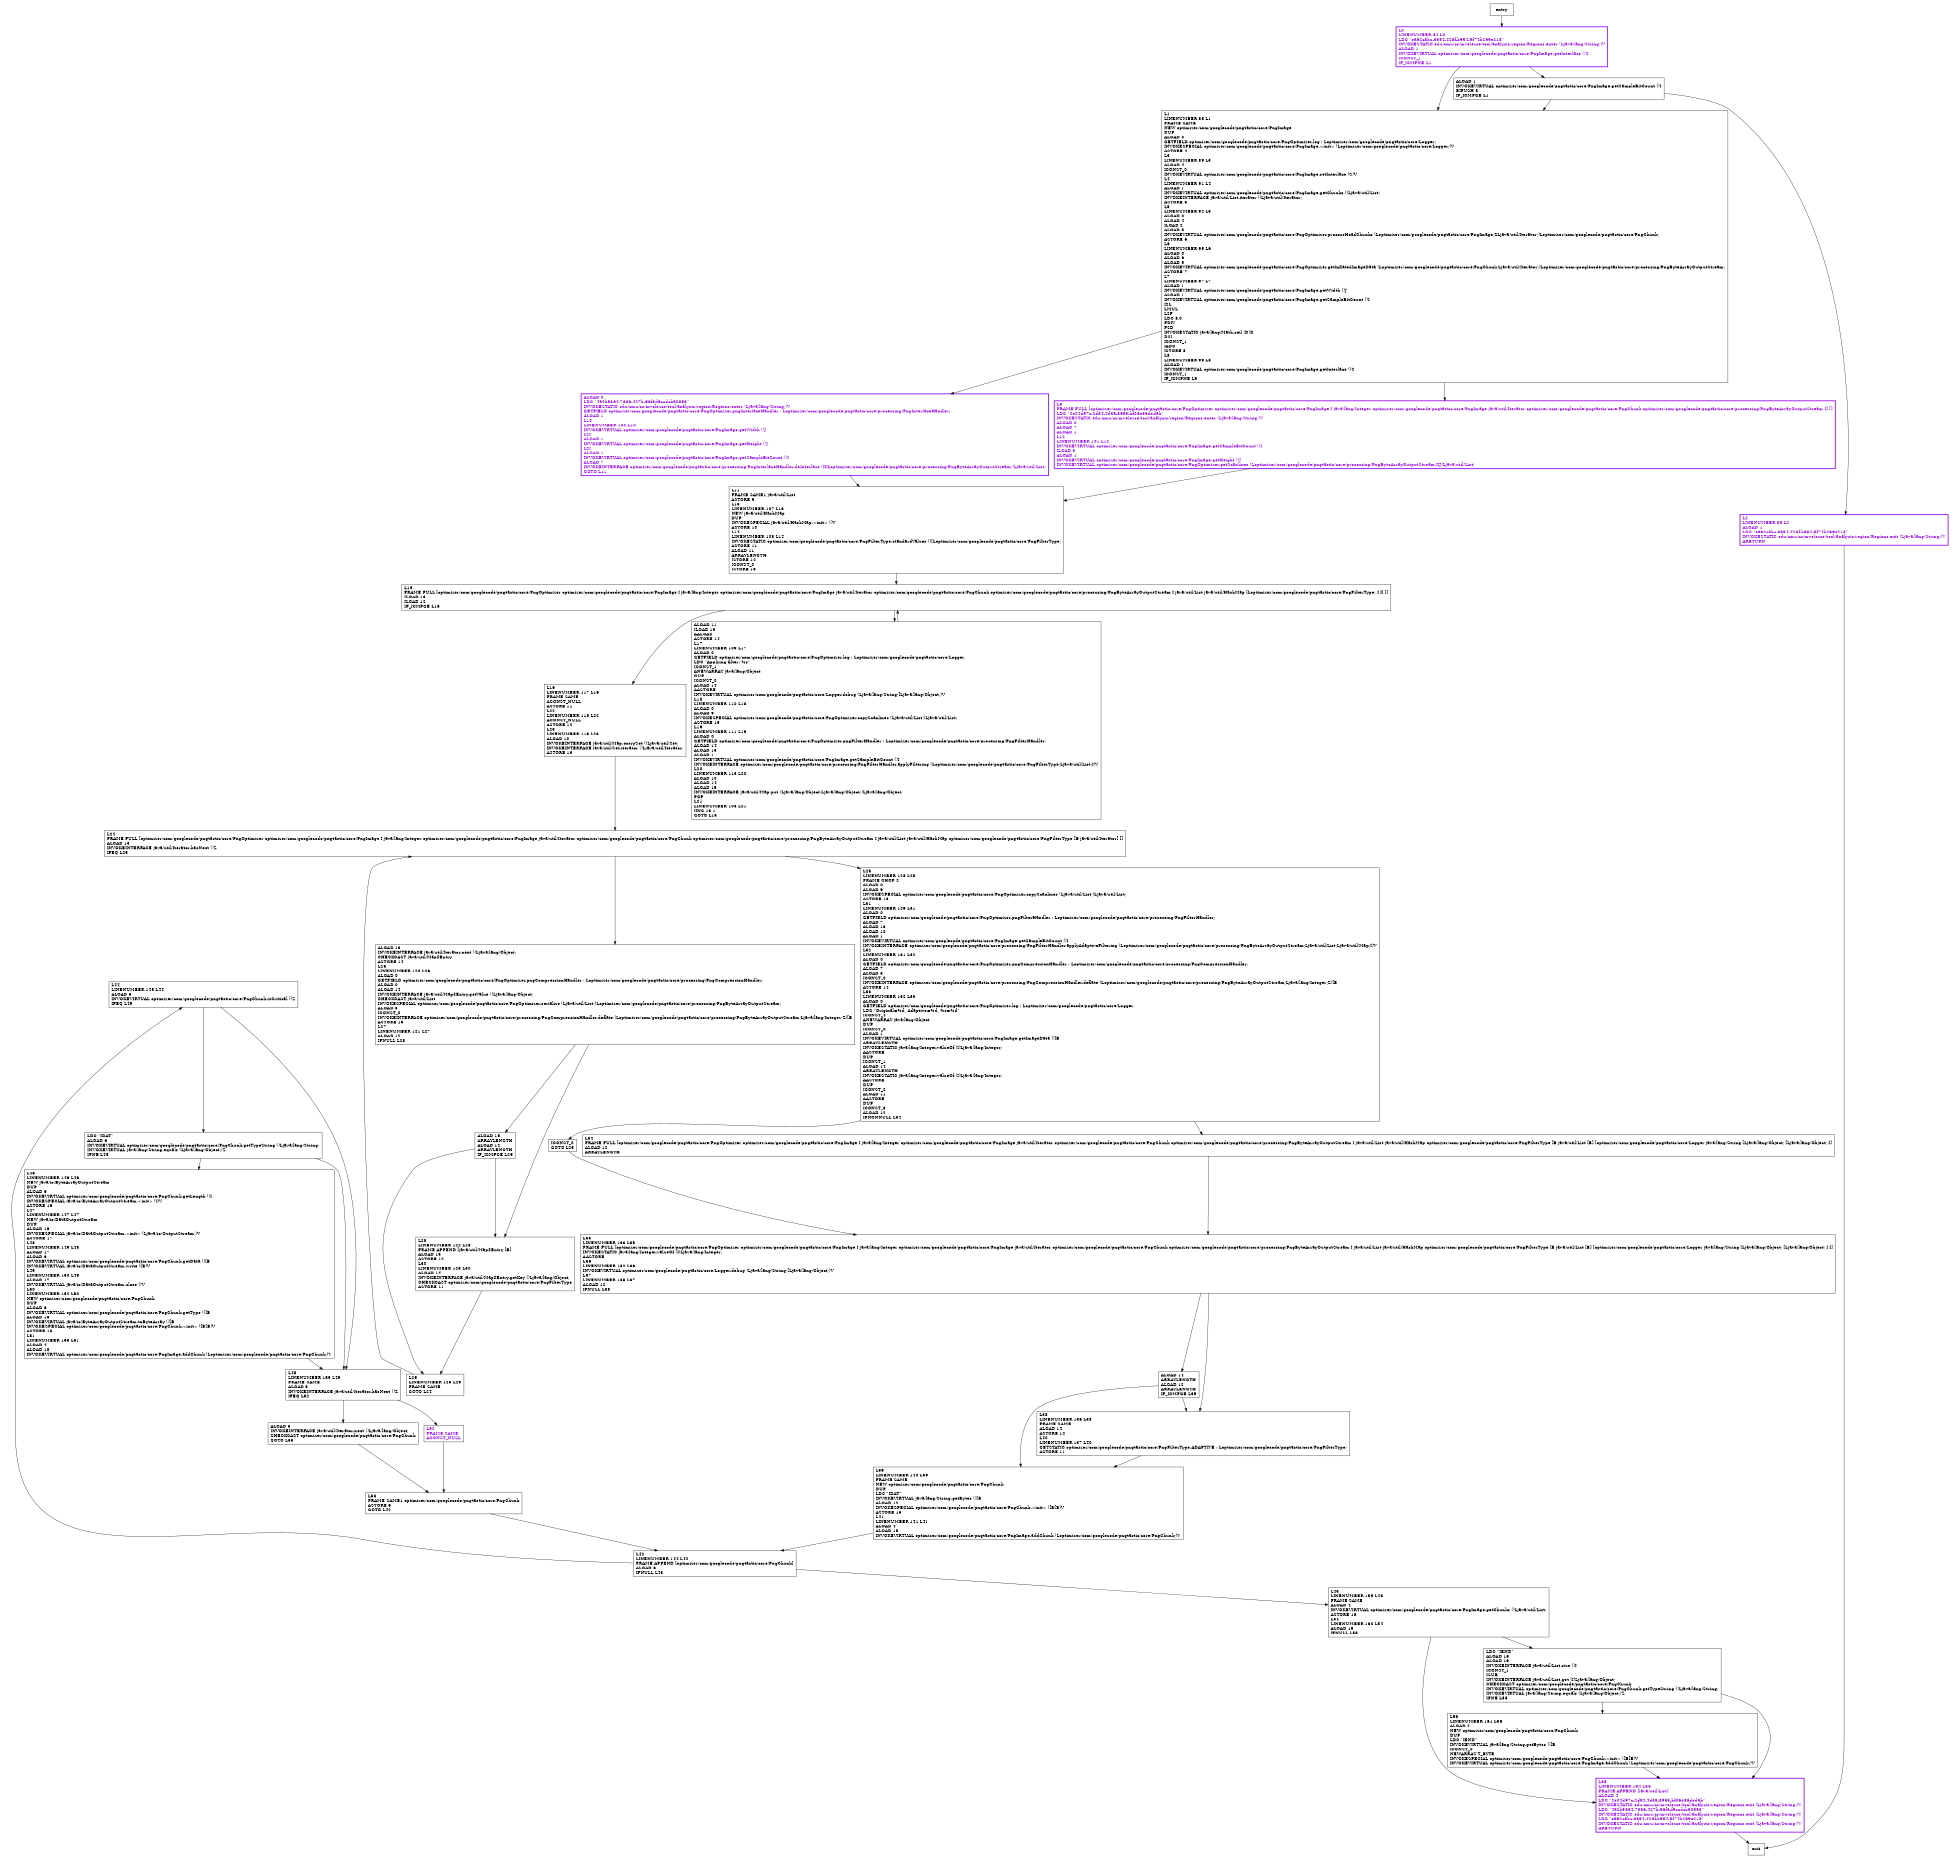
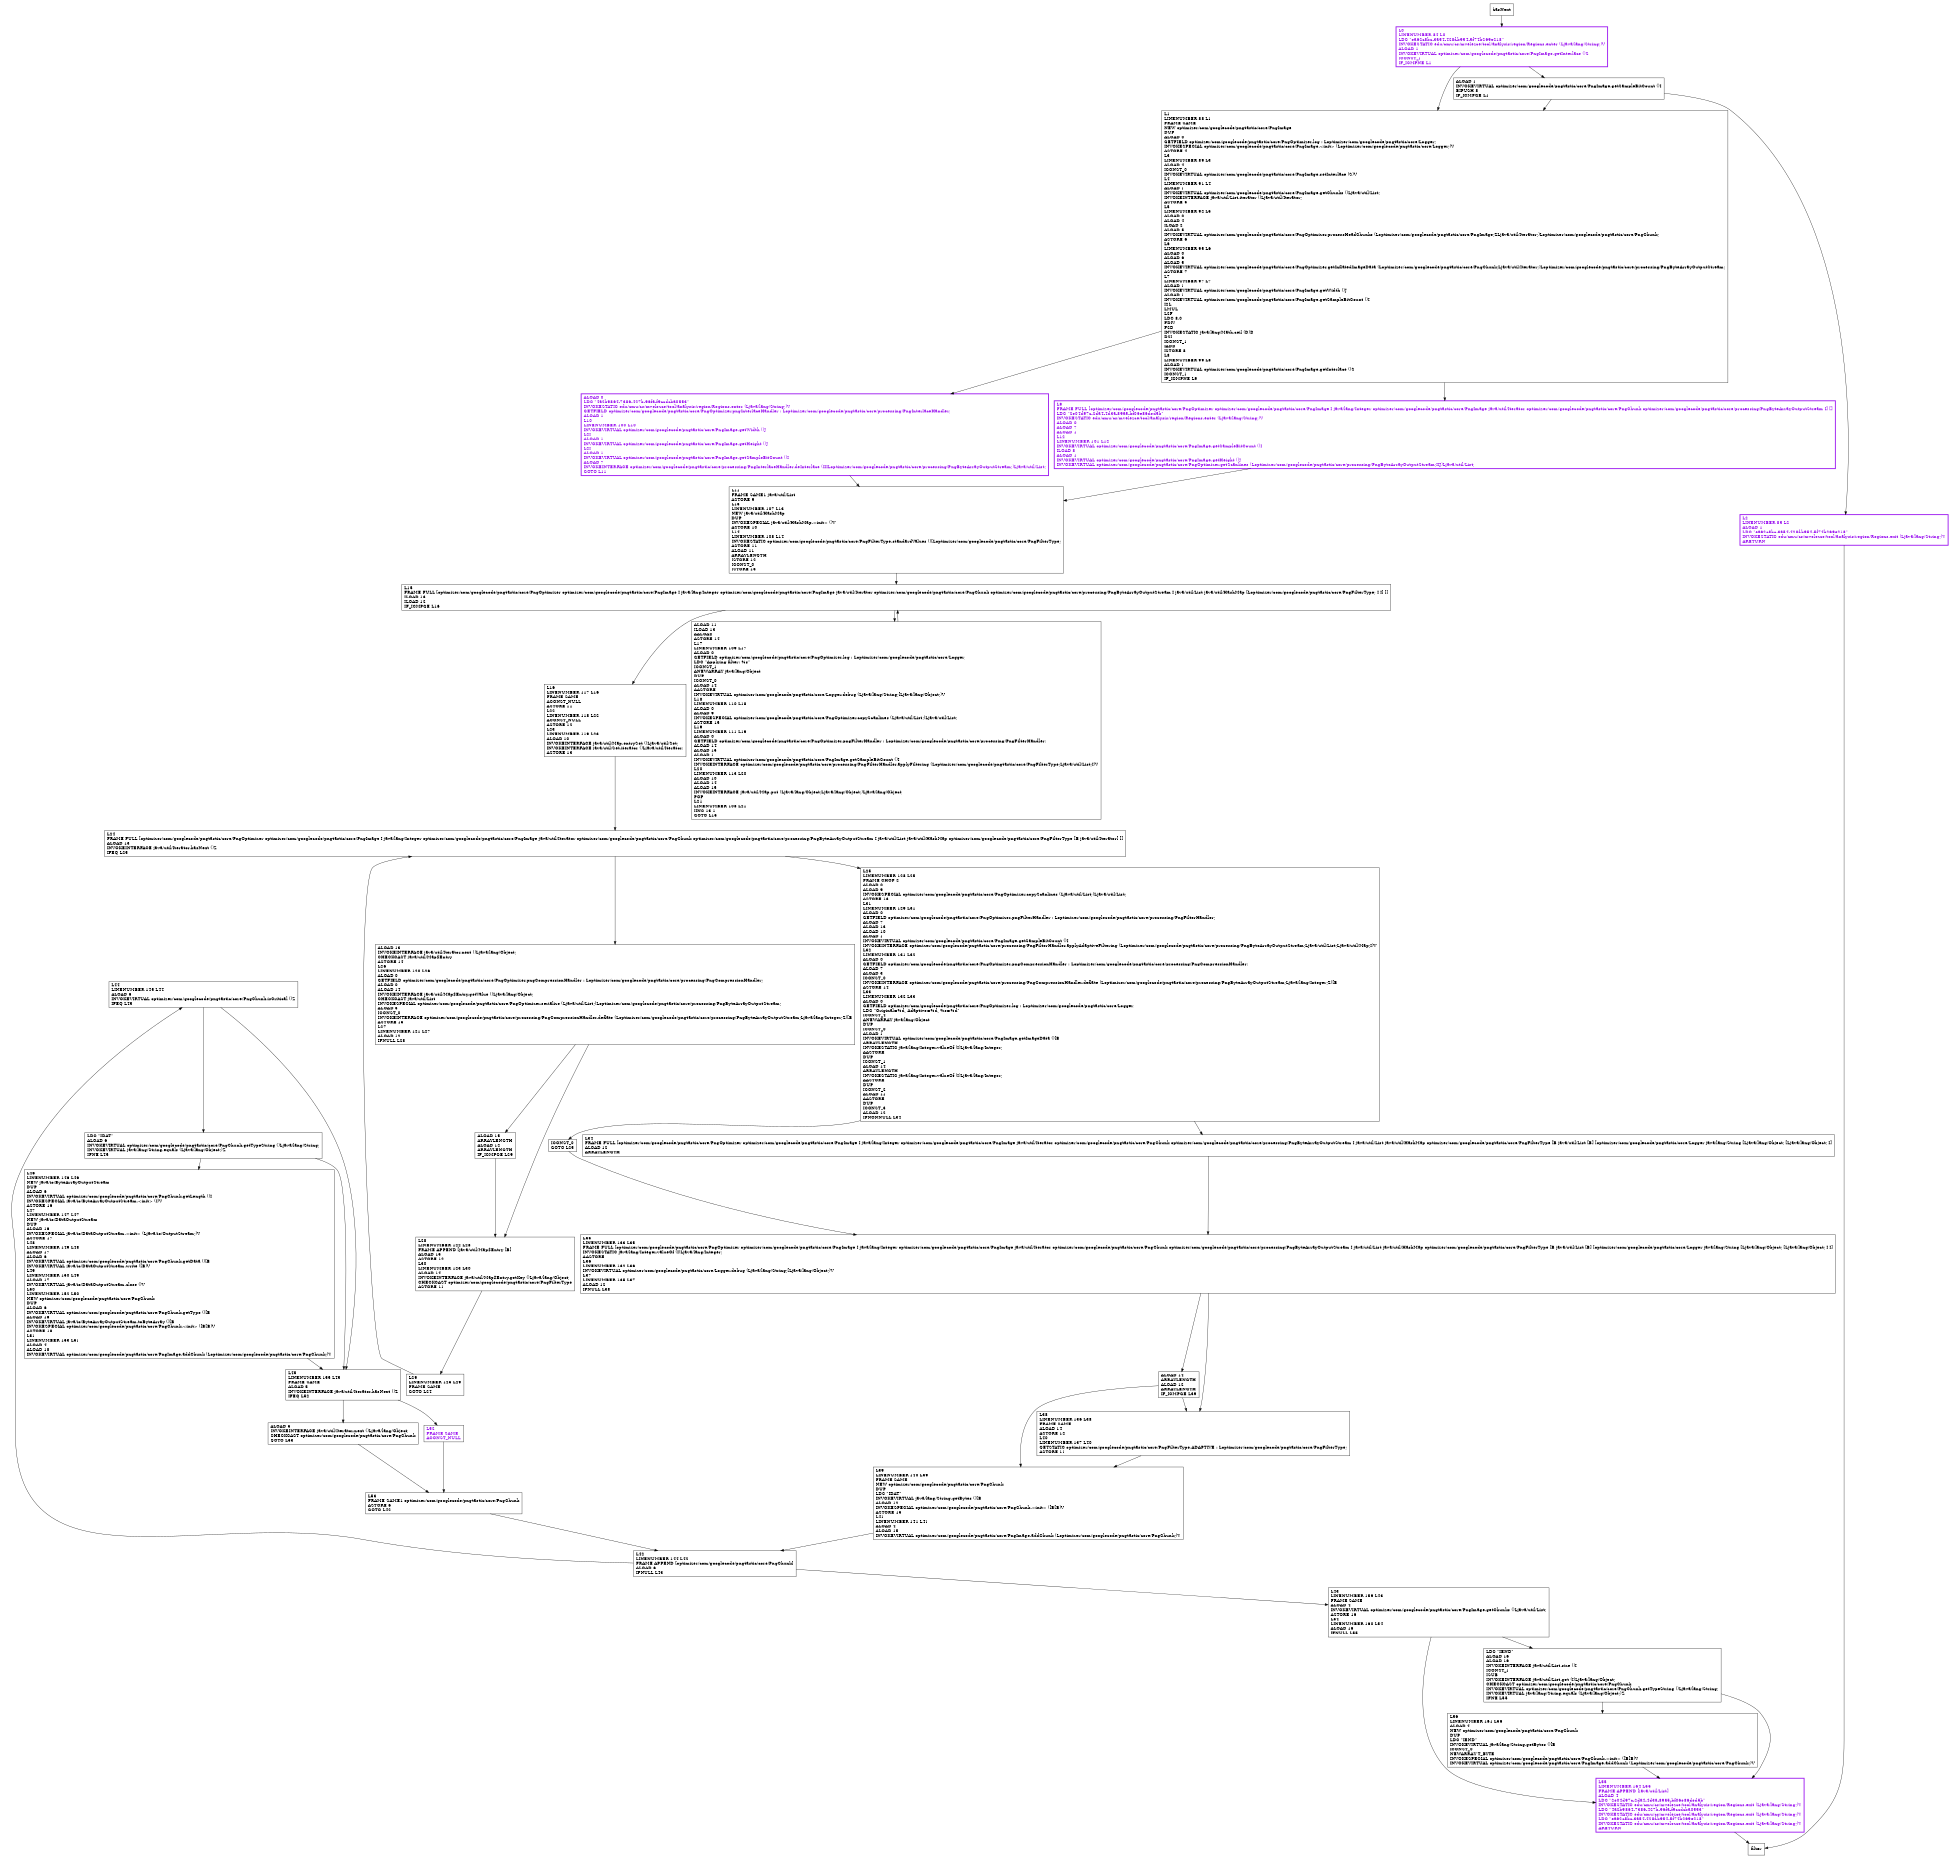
node "entry": label "entry" -> "hasNext"
edge "ALOAD 15 ARRAYLENGTH ALOAD 12 ARRAYLENGTH IF_ICMPGE L29" -> "L29 LINENUMBER 125 L29 FRAME SAME GOTO L24": removed
node "exit": label "exit" -> "filter"
